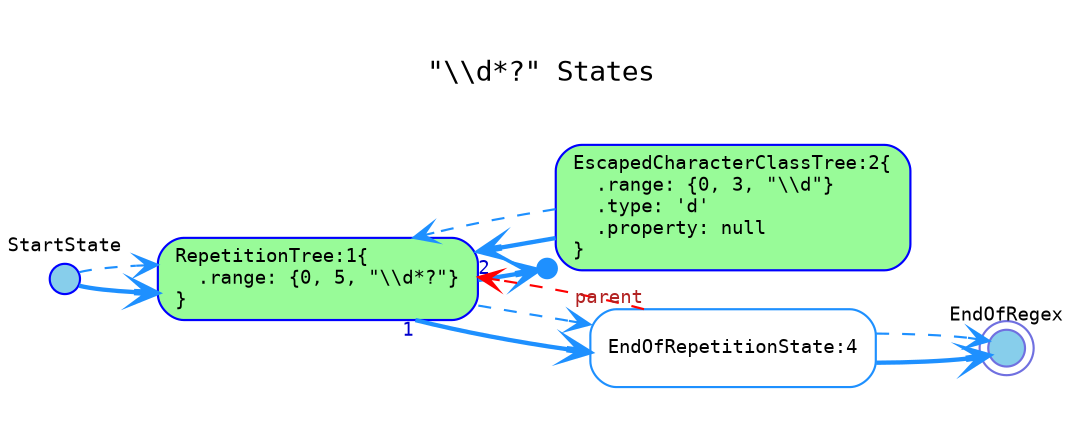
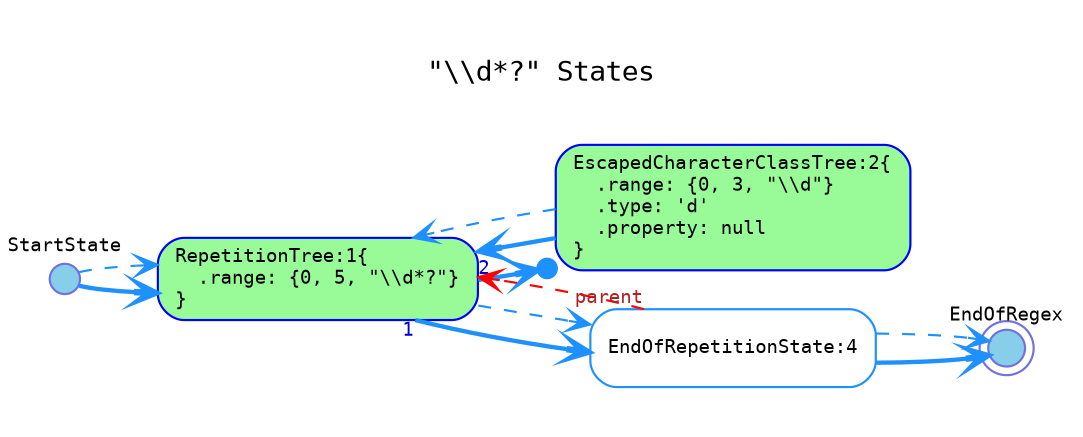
node "StartState": color Blue -> #7070e0
